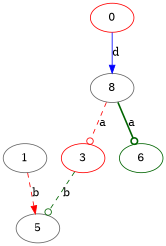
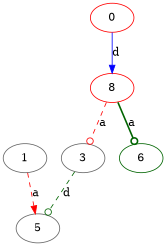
node "8": color gray40 -> red
node "3": color red -> gray40
edge "1" -> "5": label "b" -> "a"
edge "3" -> "5": label "b" -> "d"
